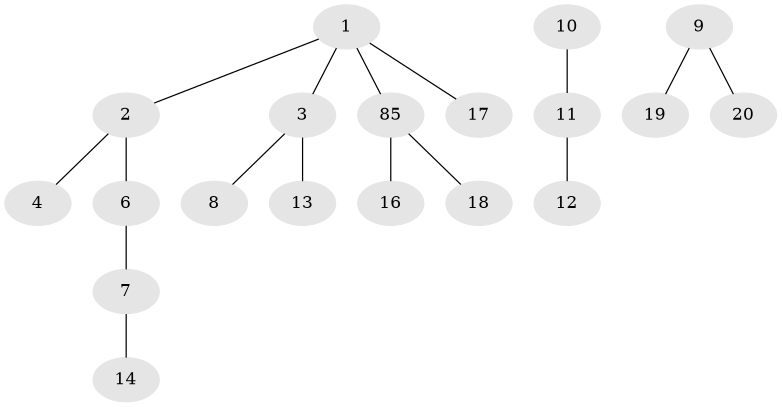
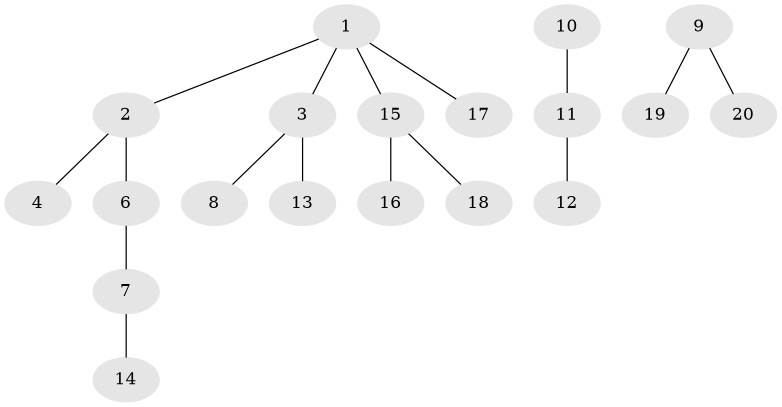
node "85": label "85" -> "15"
